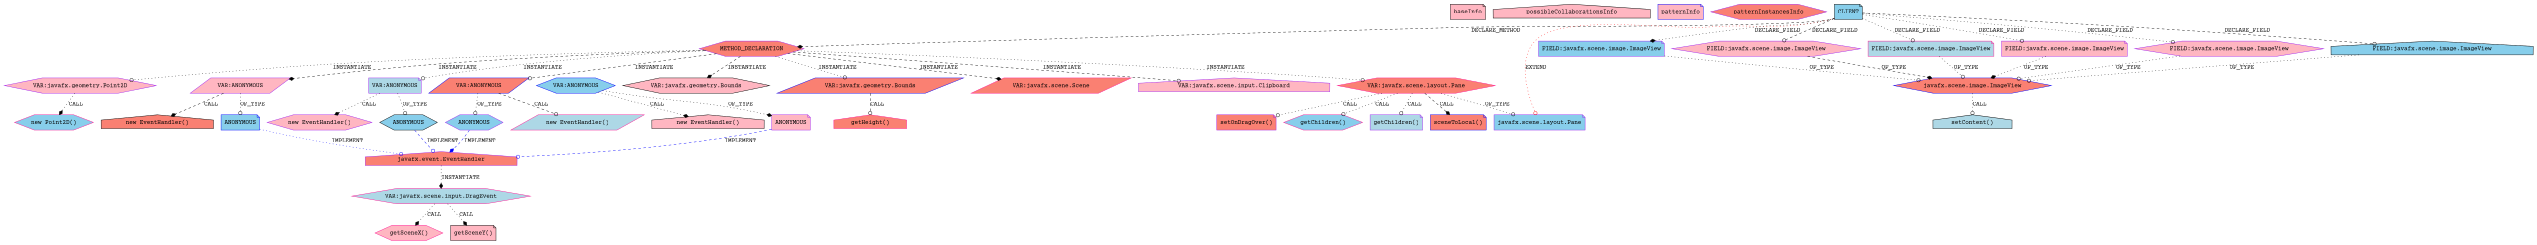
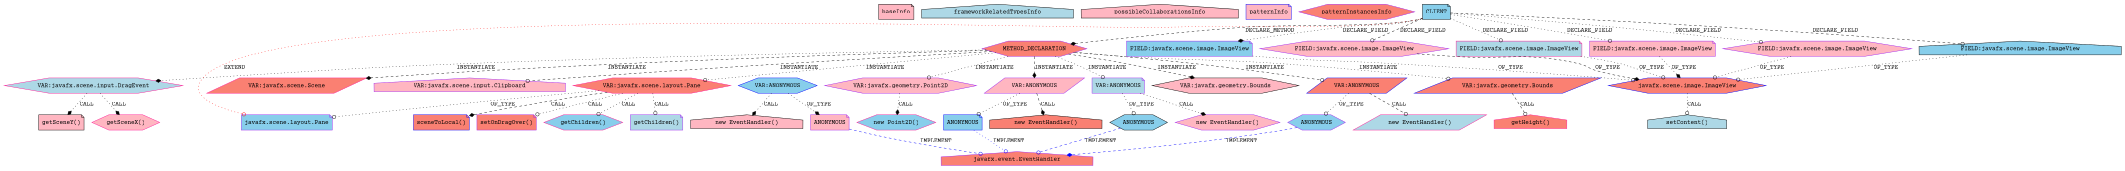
node "frameworkRelatedTypesInfo": added
edge "javafx.event.EventHandler" -> "VAR:javafx.scene.input.DragEvent": now "METHOD_DECLARATION" -> "VAR:javafx.scene.input.DragEvent"
